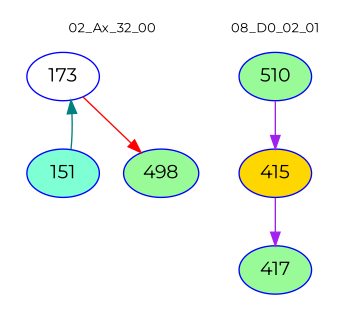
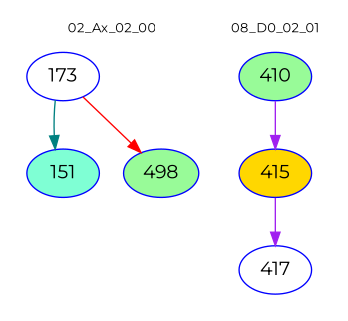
cluster "02_Ax_32_00": label "02_Ax_32_00" -> "02_Ax_02_00"
node "510": label "510" -> "410"
edge "151" -> "173": reversed
node "417": fillcolor palegreen -> white
